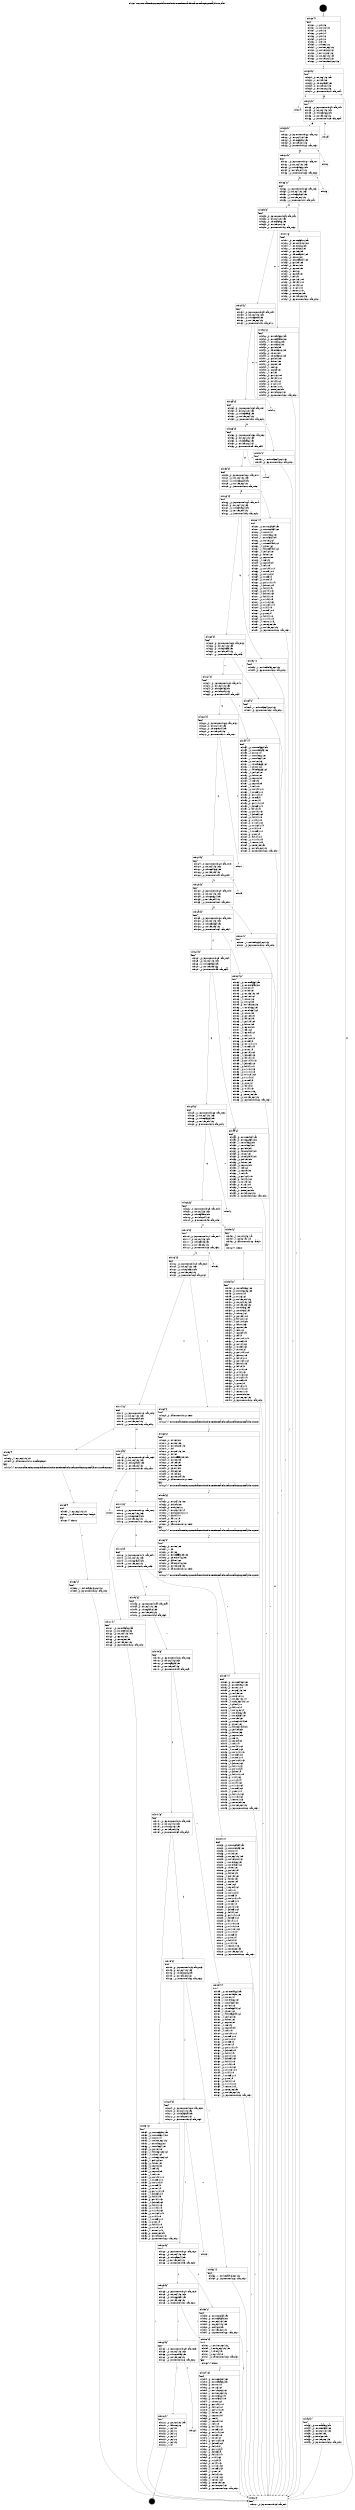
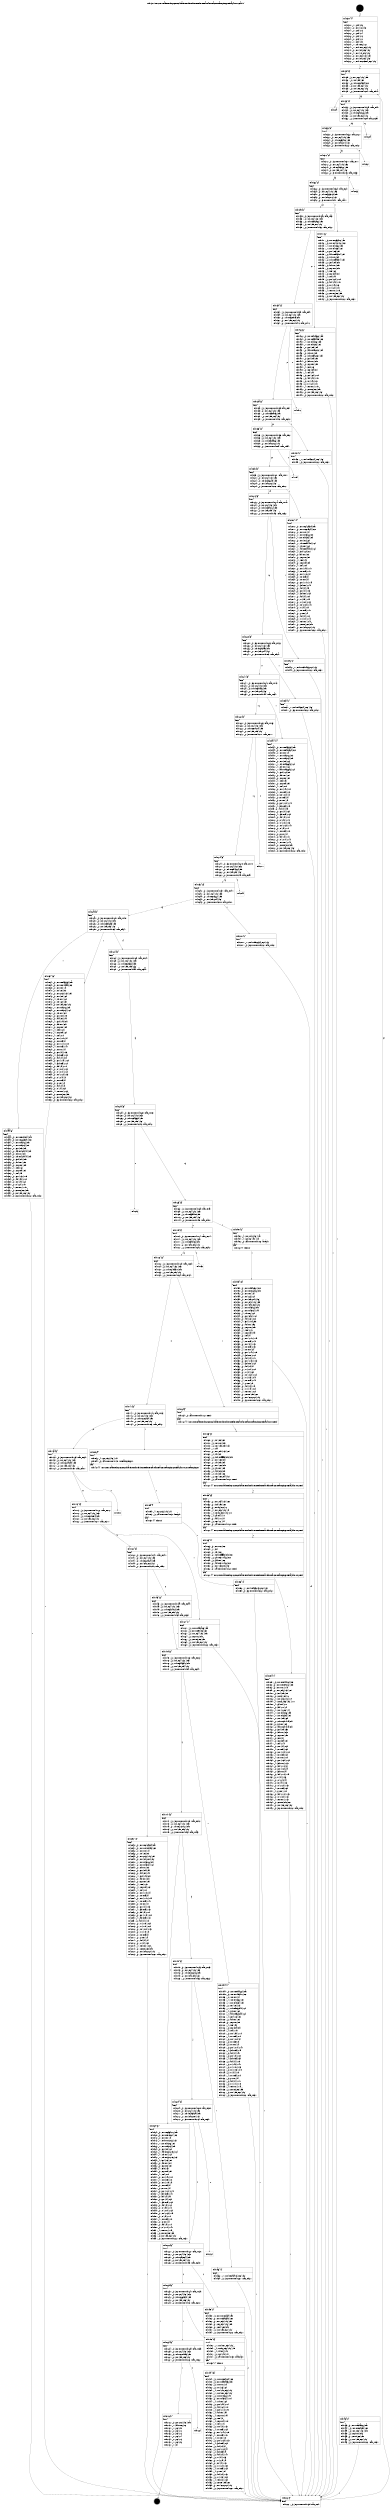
edge "0x4016c4 [25]" -> "0x401aaa [88]": now "0x4016ab [25]" -> "0x401aaa [88]"
